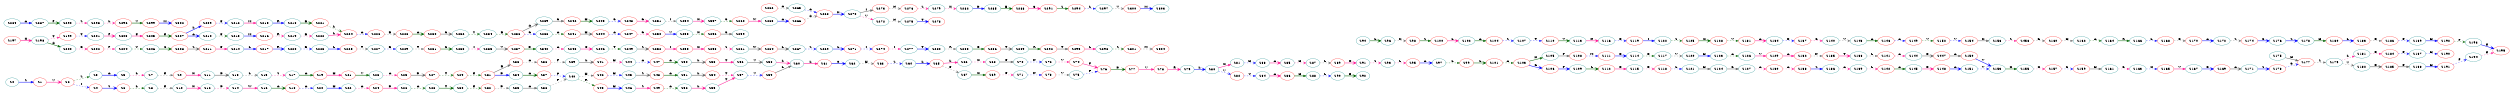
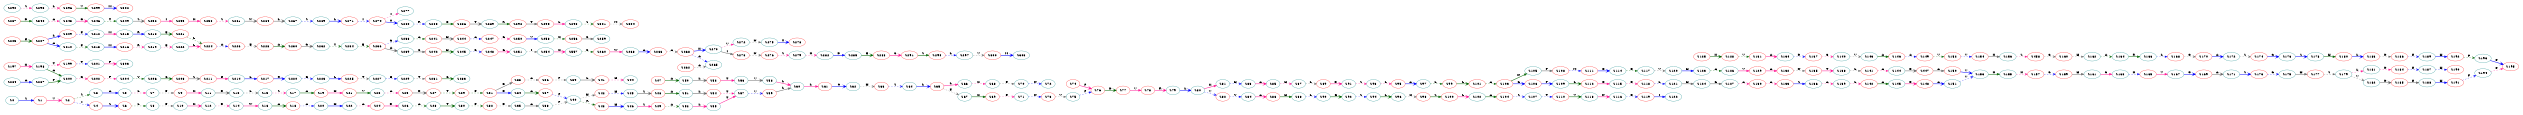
edge "S265" -> "S268": reversed
edge "S287" -> "S290": now "S287" -> "S200"
edge "S803" -> "S205": removed, label "F"
edge "S122" -> "S125": removed, label "S"
node "S235": removed
edge "S277" -> "S280": now "S274" -> "S280"
edge "S280" -> "S283": color gray40 -> blue
edge "S44" -> "S47": removed, label "A"
edge "S68" -> "S70": style bold -> dashed
edge "S72" -> "S74": removed, label "V"
edge "S173" -> "S177": now "S173" -> "S175"
edge "S161" -> "S163": style dashed -> bold
edge "S92" -> "S94": added, label "S"
